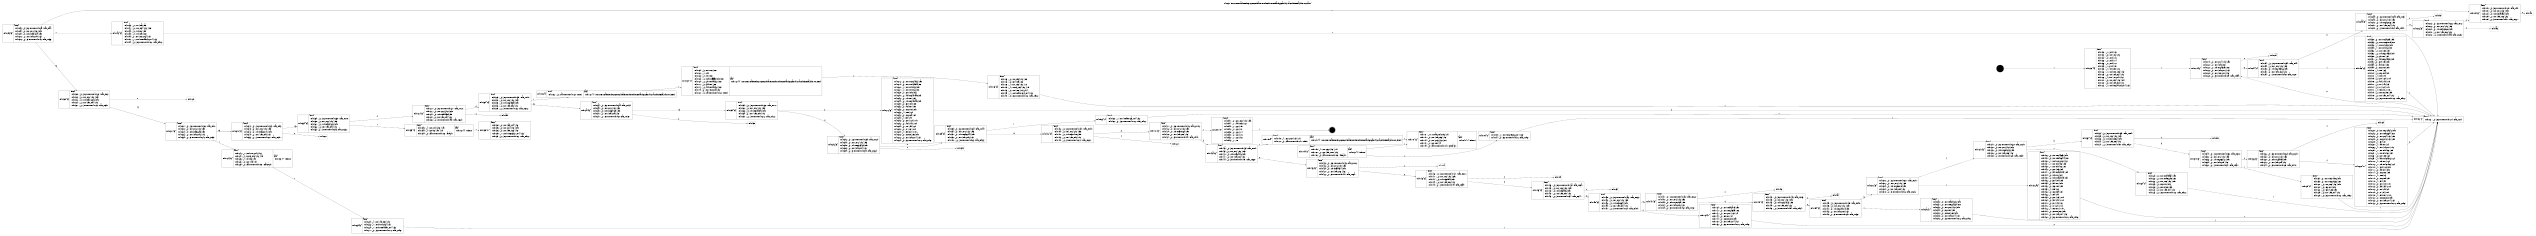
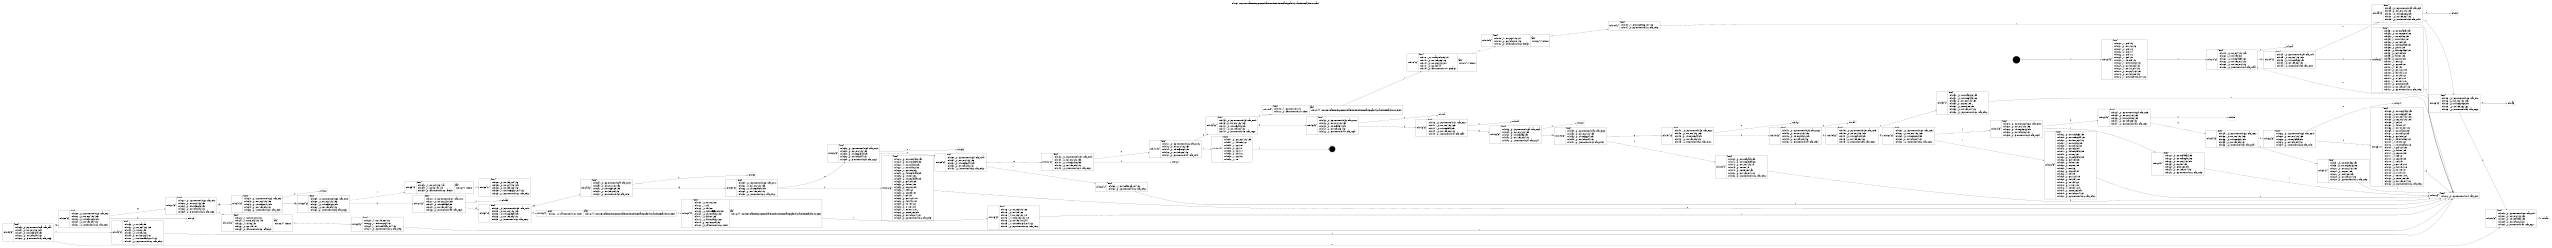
edge "0x4017de [15]" -> "0x4017c7 [23]": reversed
